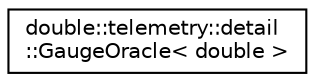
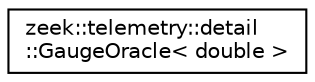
node "double::telemetry::detail ::GaugeOracle< double >": label "double::telemetry::detail ::GaugeOracle< double >" -> "zeek::telemetry::detail ::GaugeOracle< double >"
